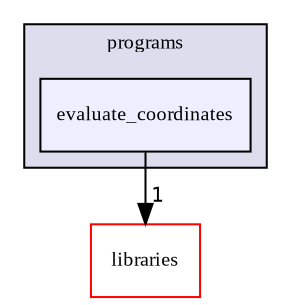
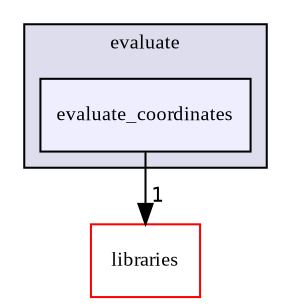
cluster "programs": label "programs" -> "evaluate"
